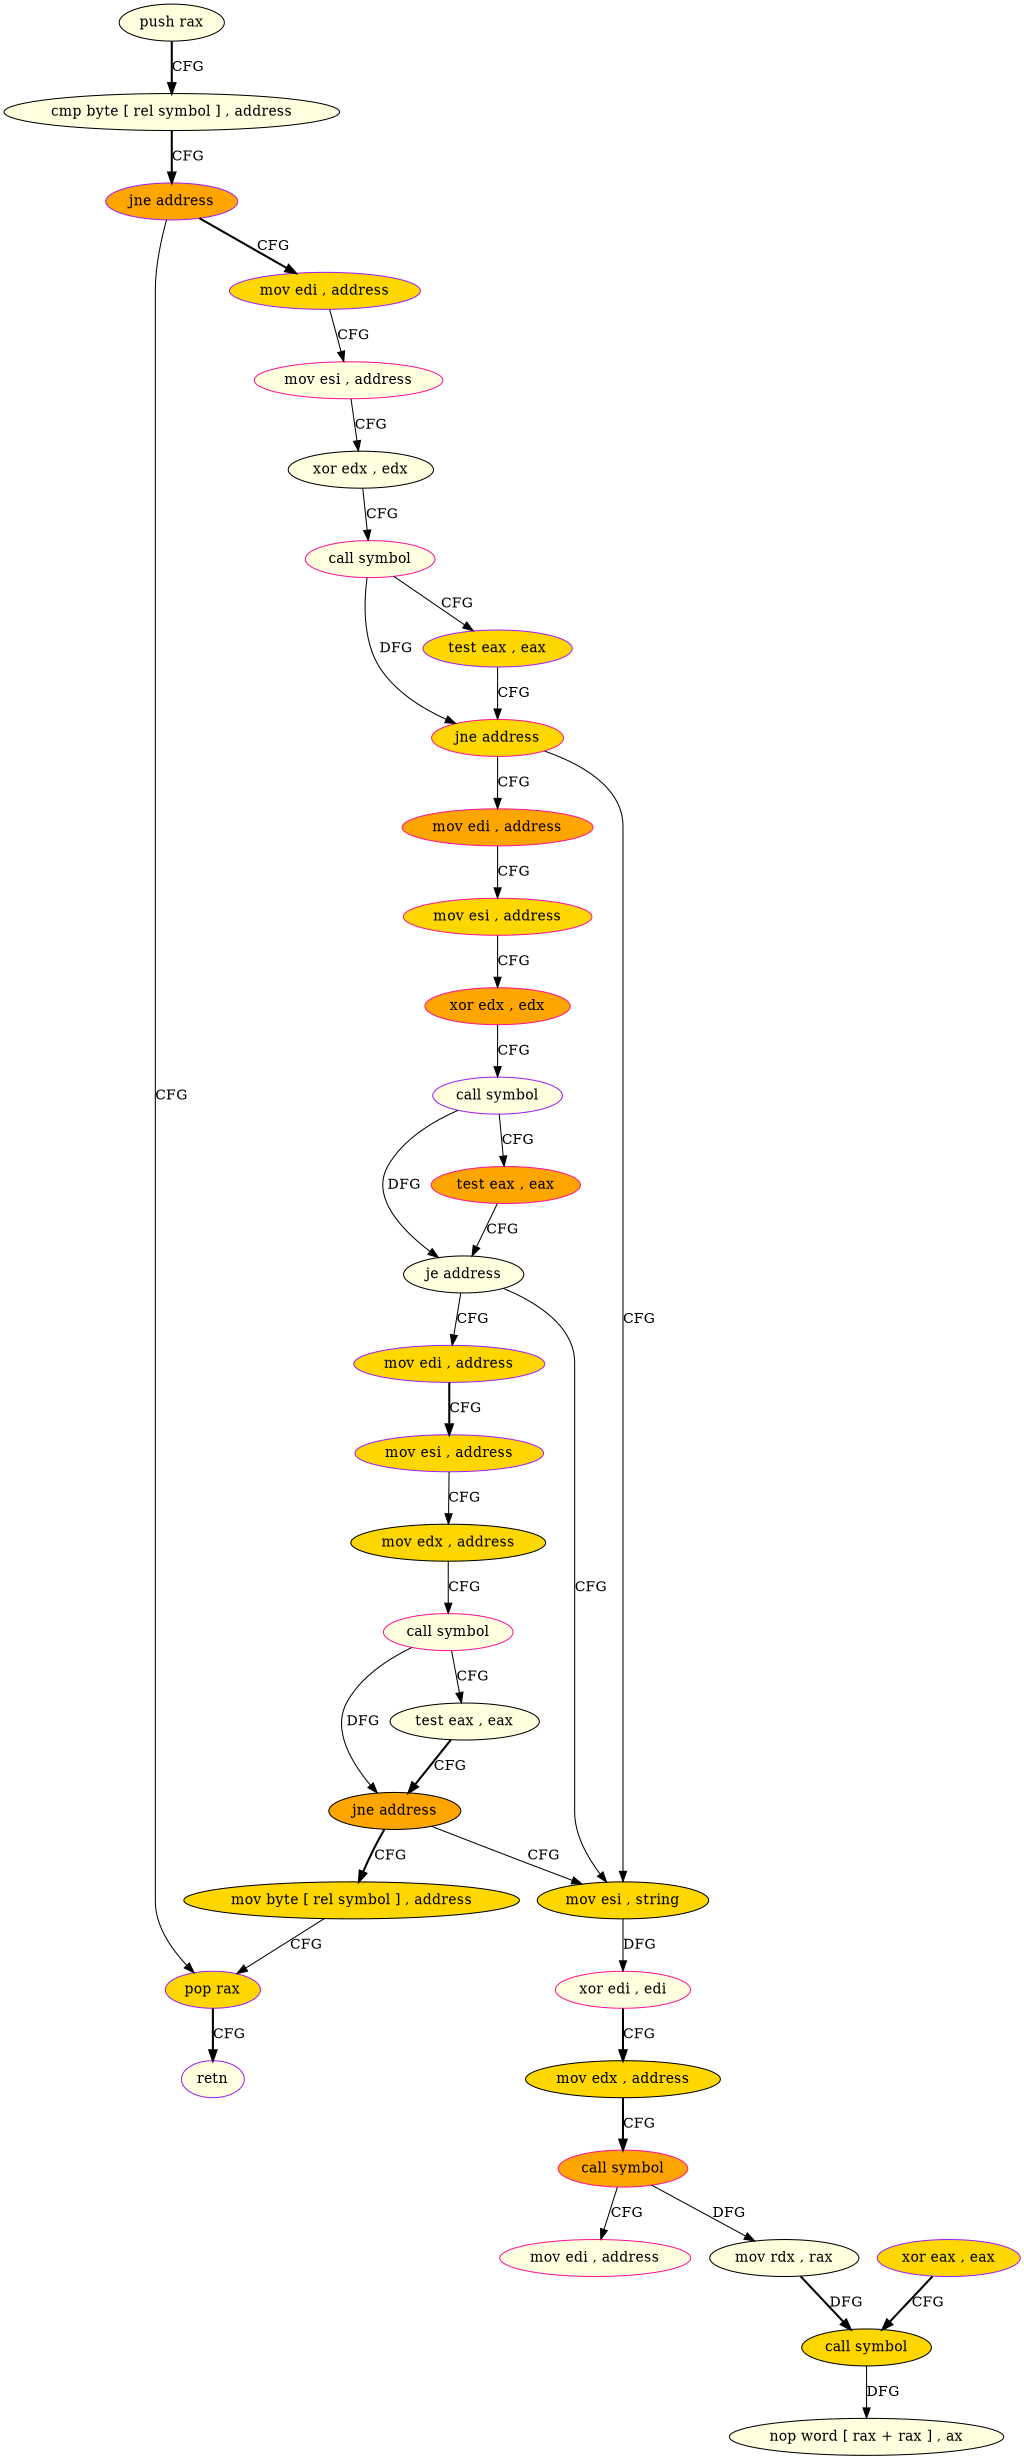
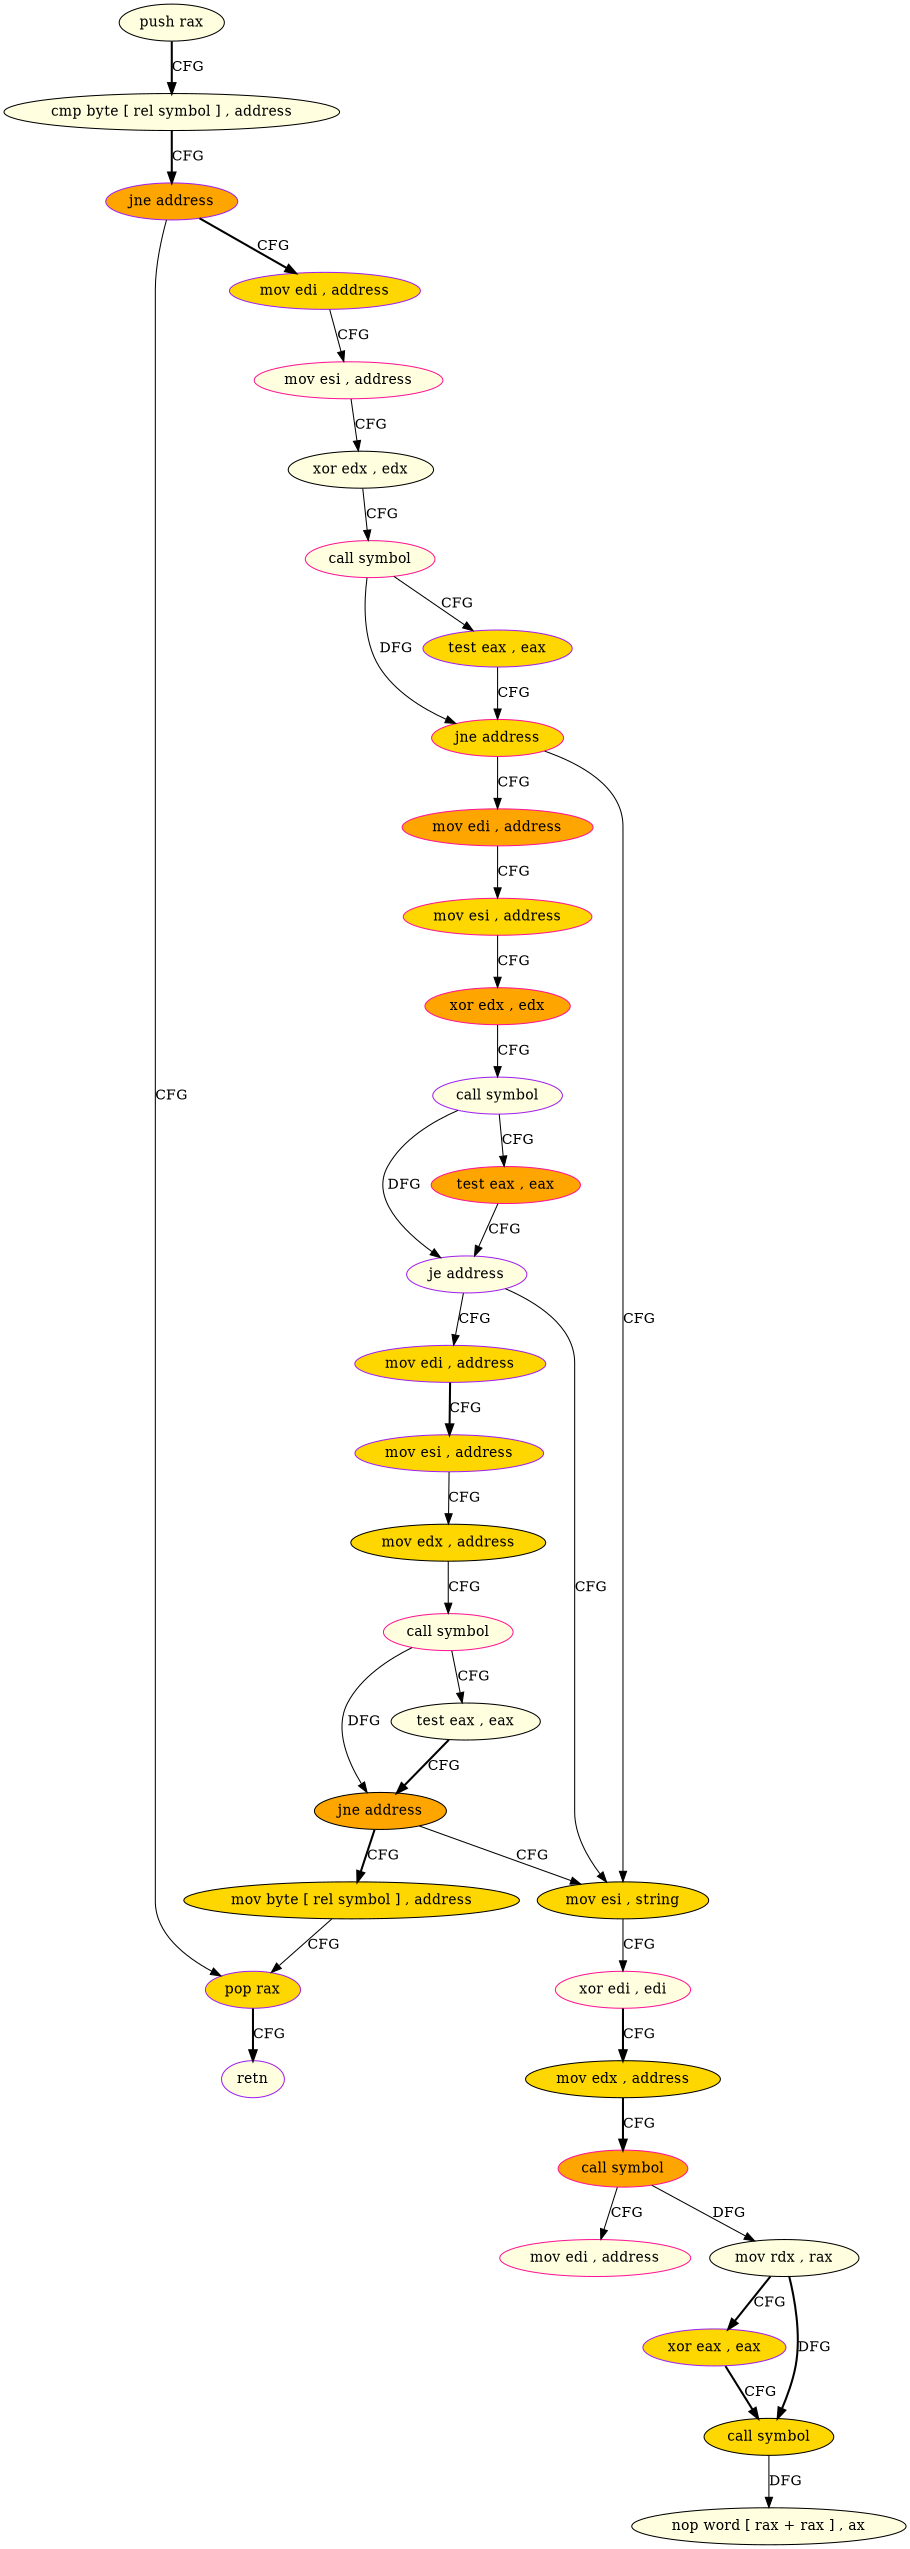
node "je address": color black -> purple
edge "mov esi , string" -> "xor edi , edi": label "DFG" -> "CFG"
edge "mov rdx , rax" -> "xor eax , eax": added, label "CFG"
